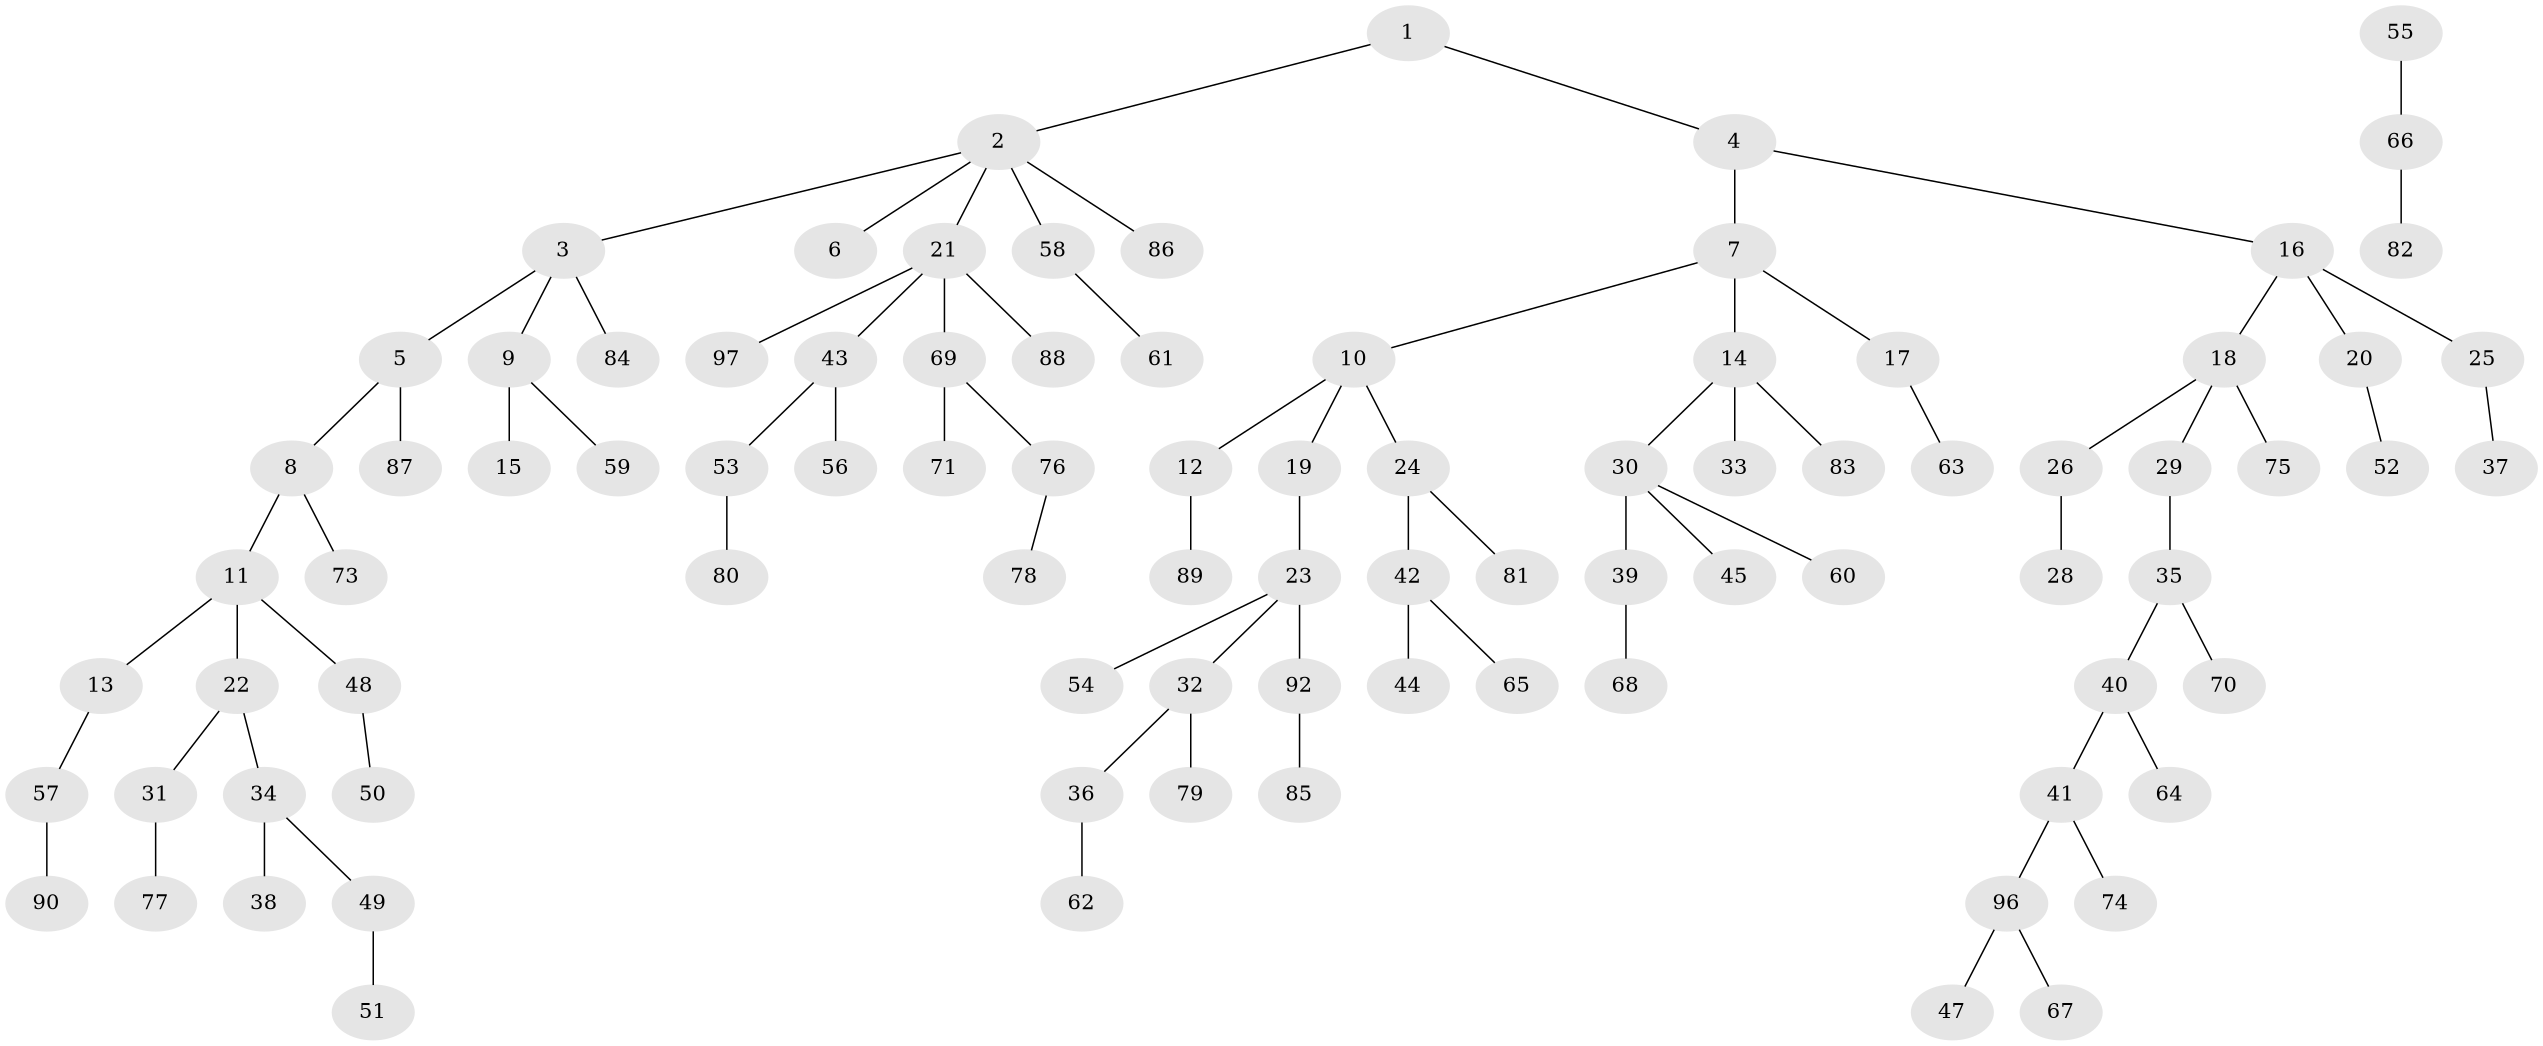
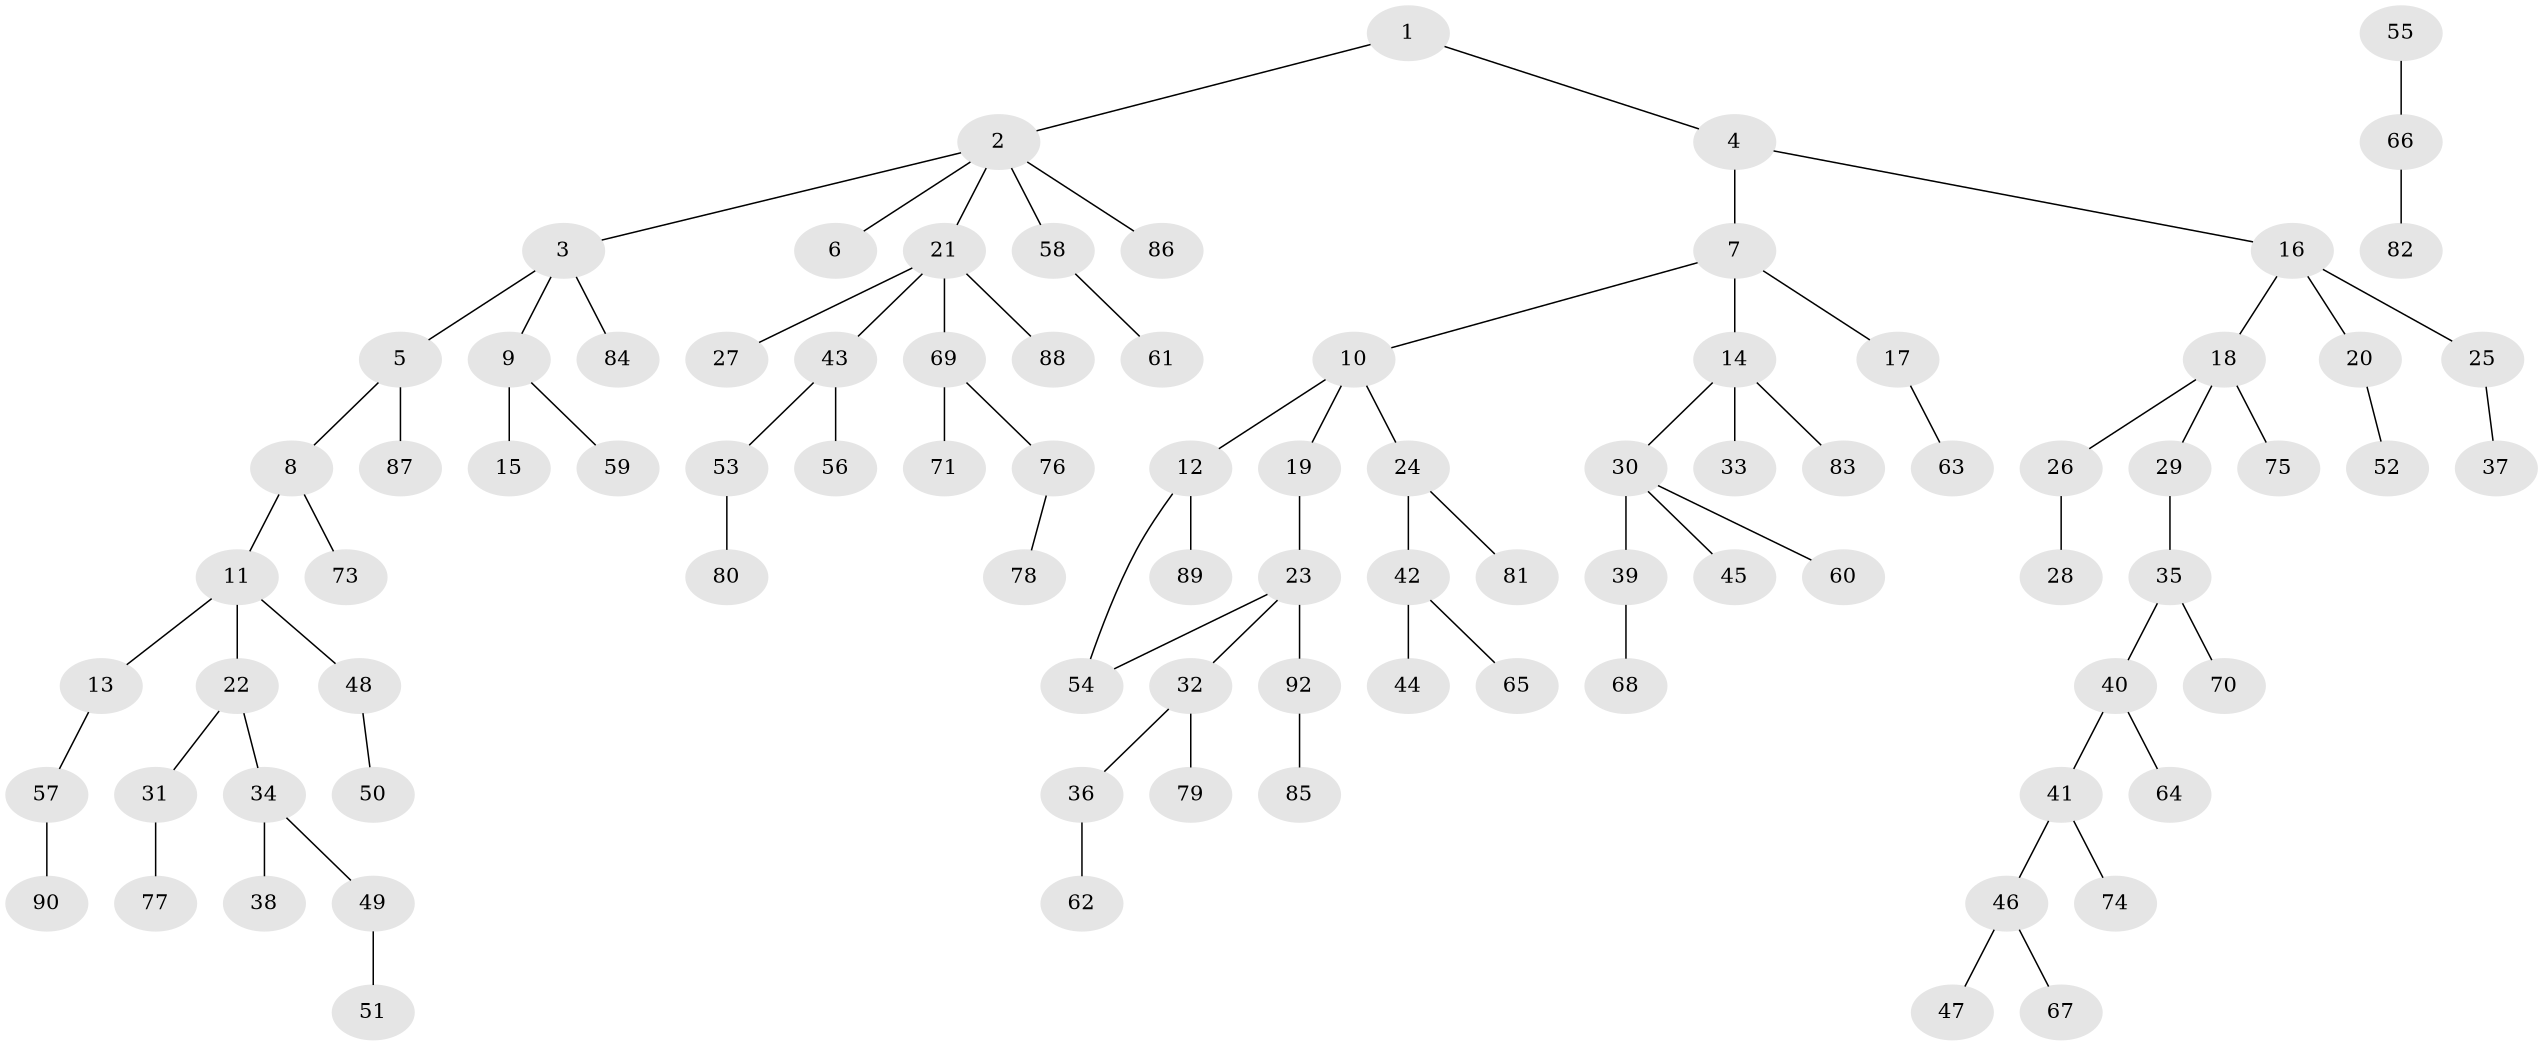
node "97": label "97" -> "27"
edge "12" -- "54": added
node "96": label "96" -> "46"
